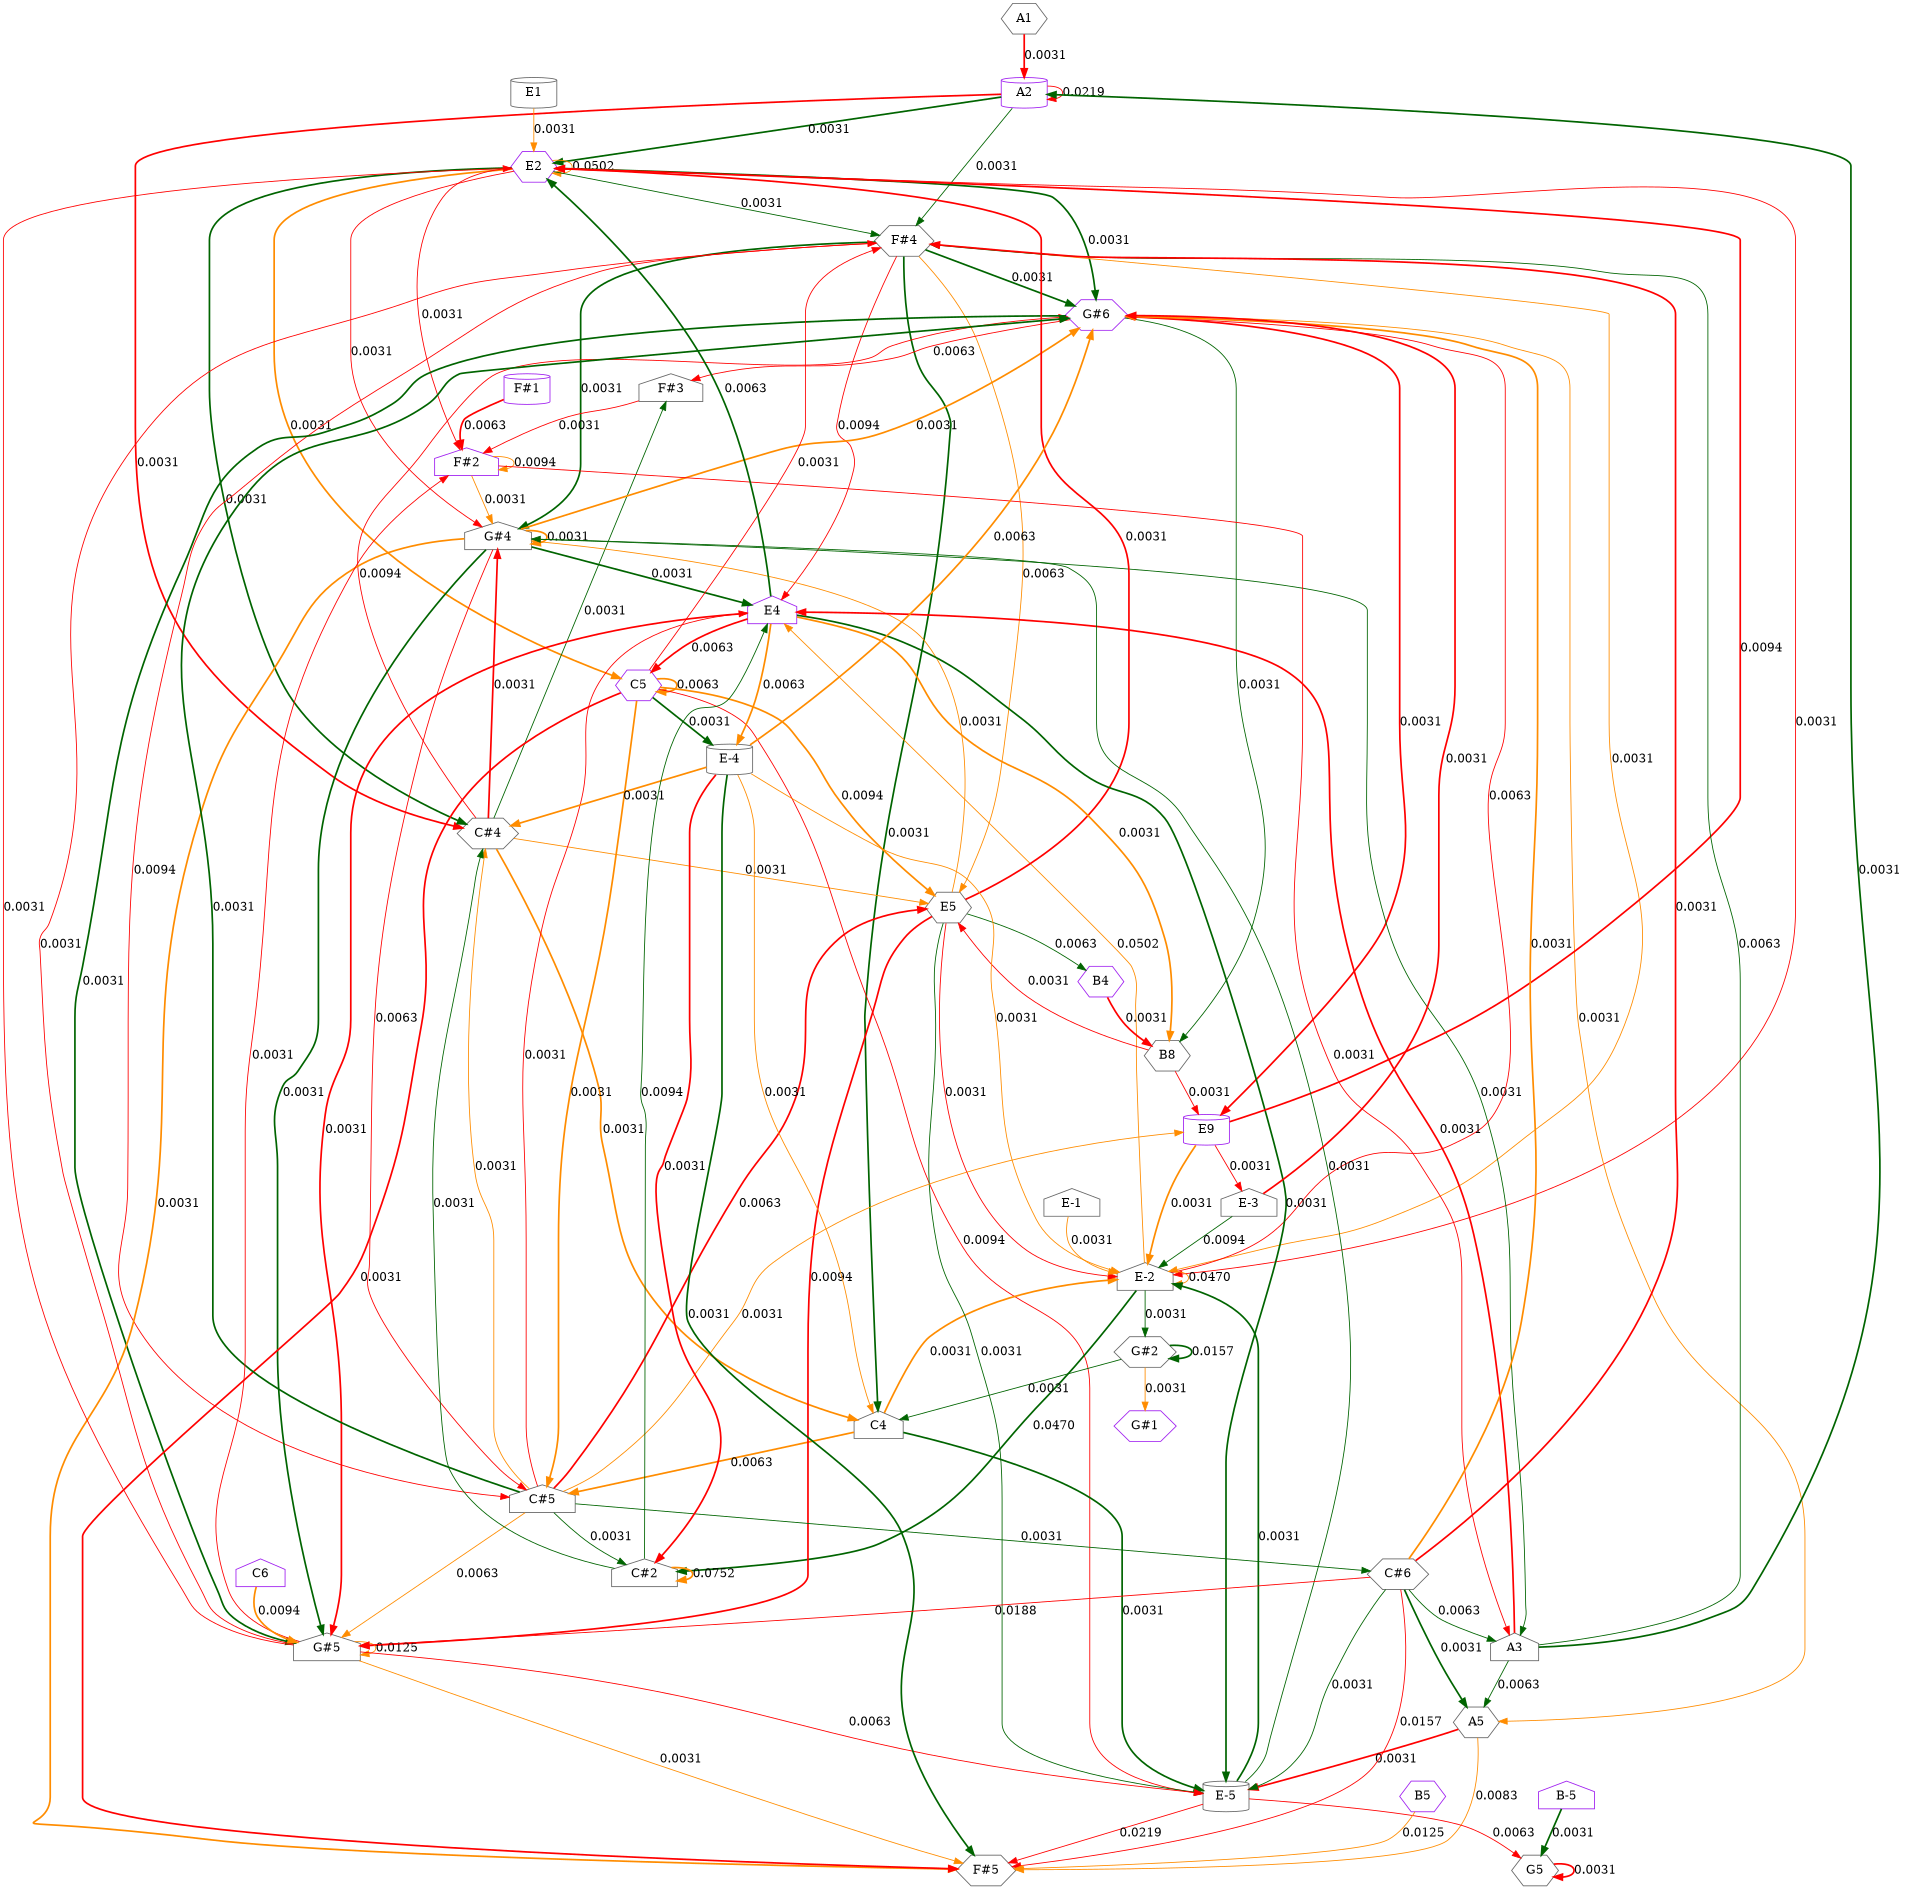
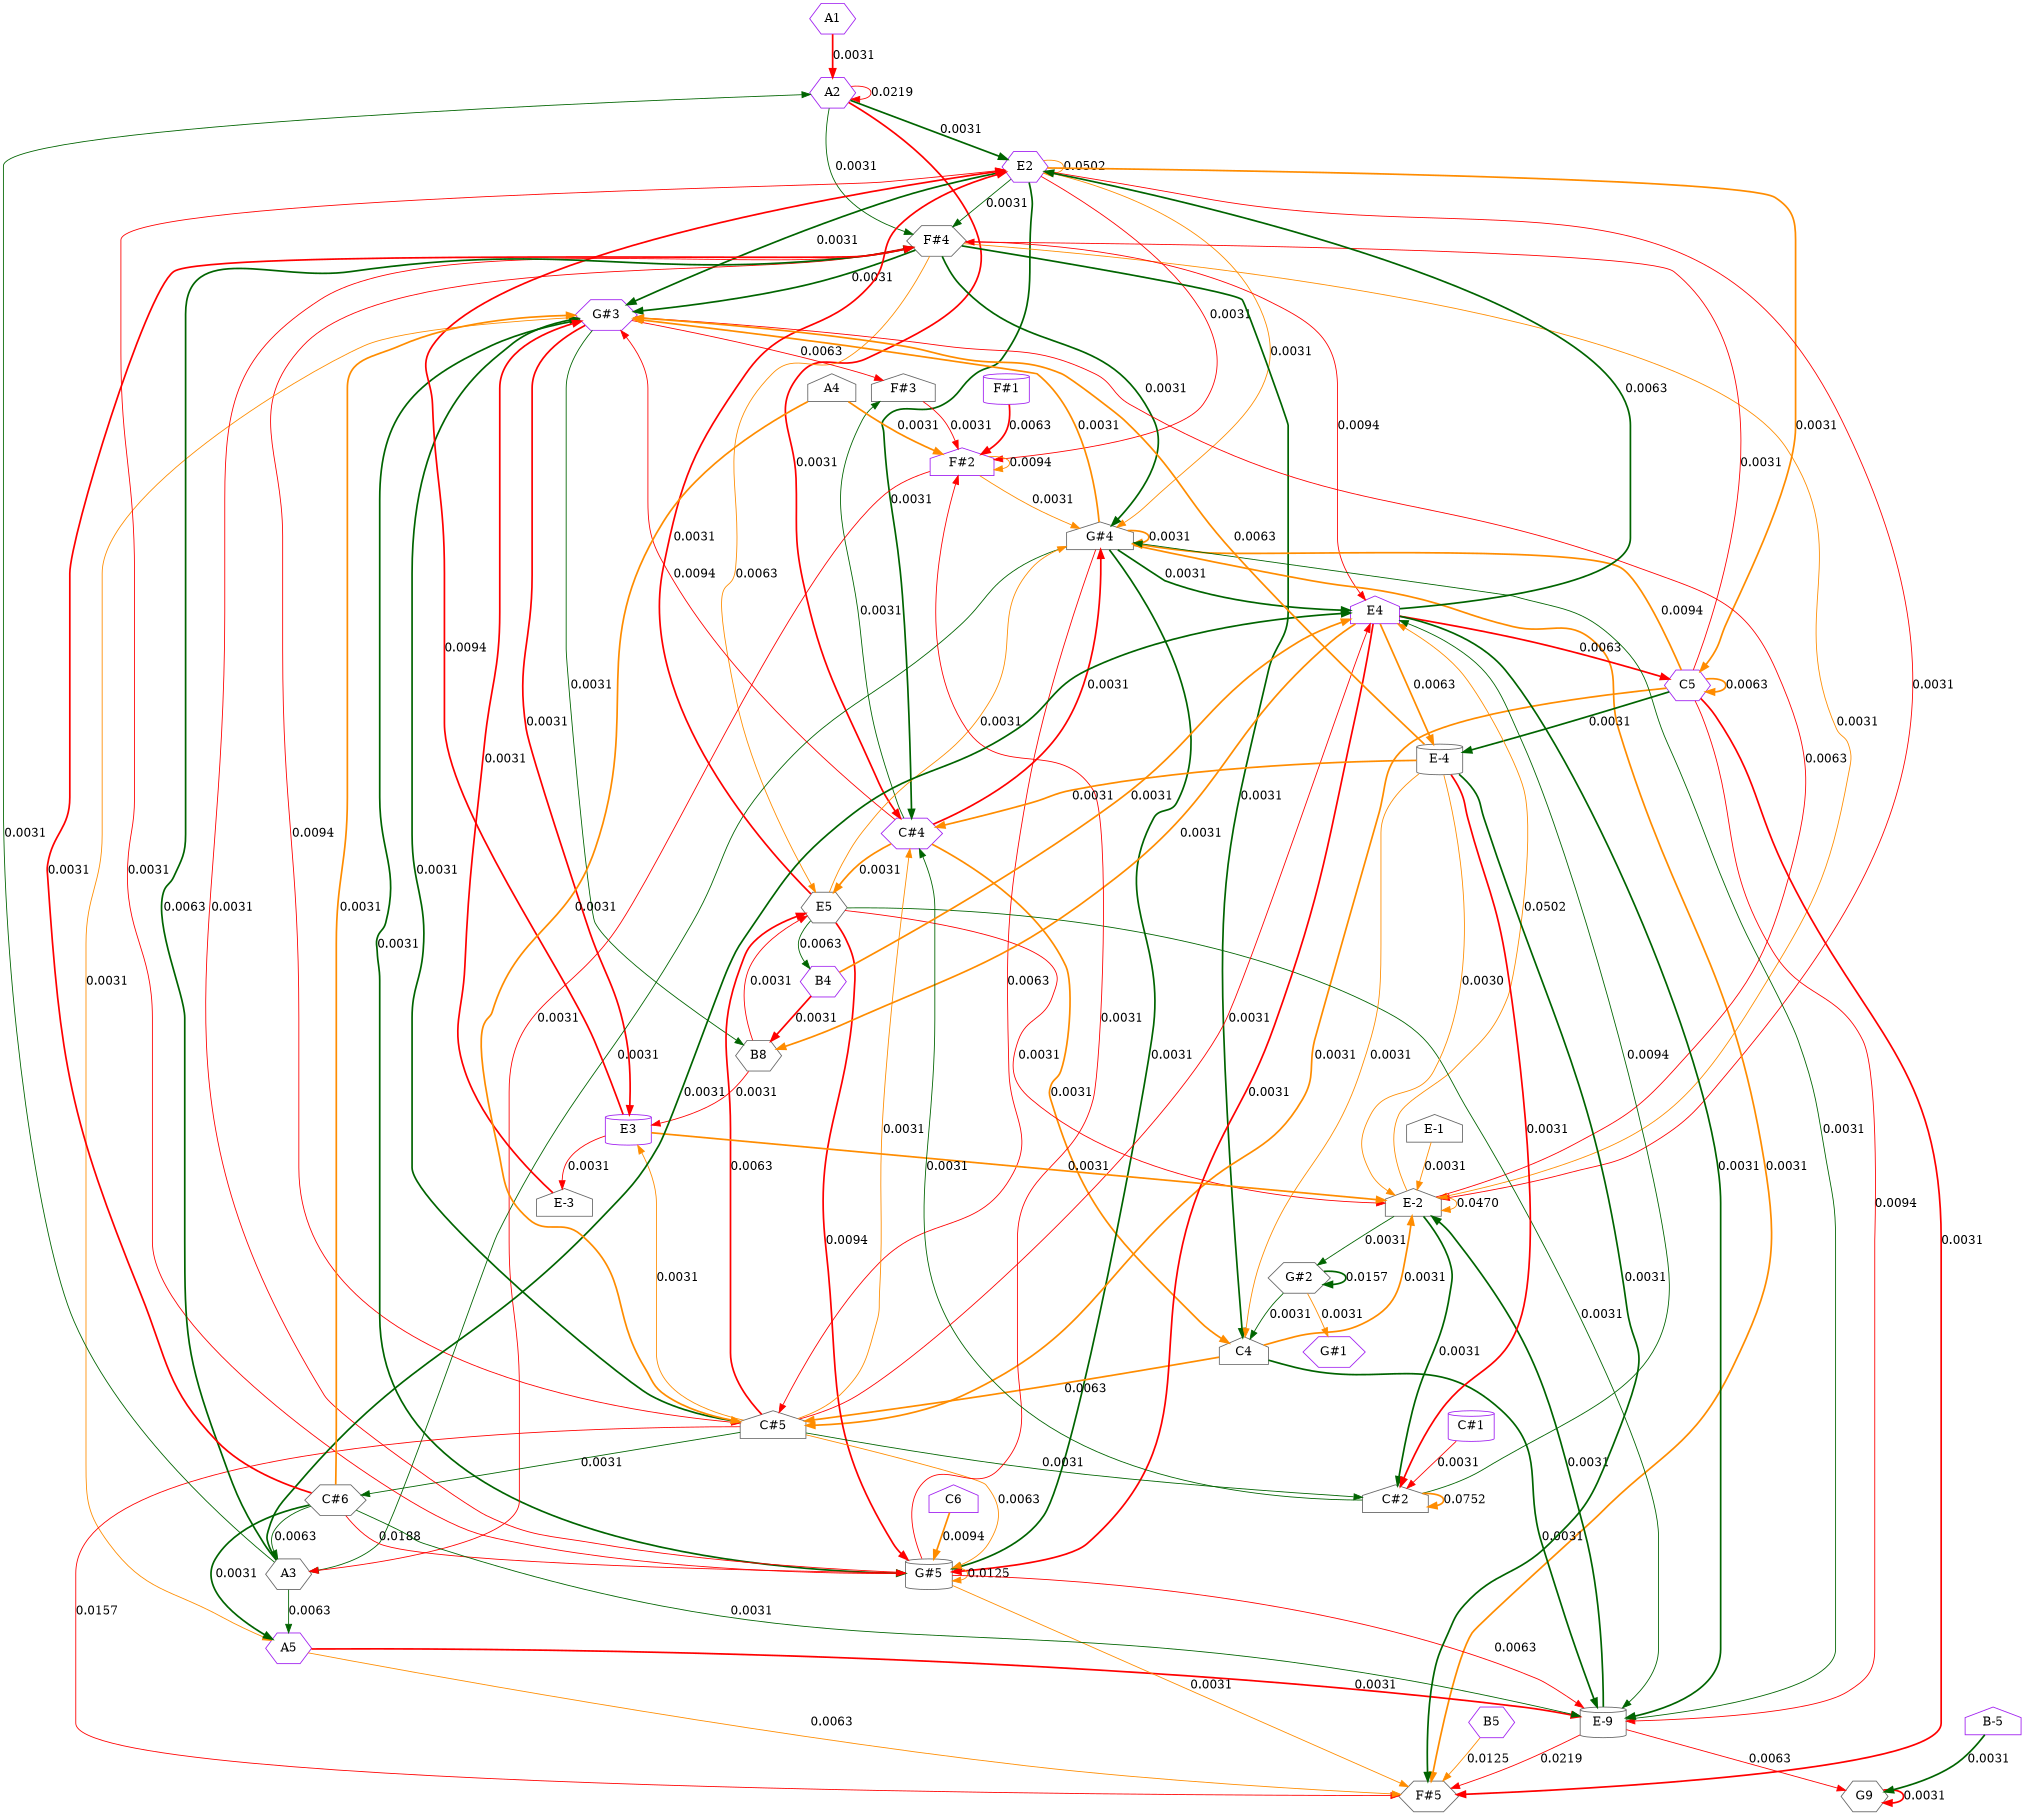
node "A1": color gray40 -> purple
node "E1": removed
node "A2": shape cylinder -> hexagon
edge "E2" -- "G#4": color red -> darkorange
node "G#6": label "G#6" -> "G#3"
node "A4": added
edge "A2" -- "A3": style bold -> solid
edge "F#4" -- "A3": style solid -> bold
edge "C5" -- "E5": now "C5" -- "G#4"
edge "E4" -- "B4": added, label "0.0031"
node "C#4": color gray40 -> purple
edge "C#4" -- "E5": style solid -> bold
edge "E4" -- "A3": color red -> darkgreen
edge "E-4" -- "E-2": label "0.0031" -> "0.0030"
node "E9": label "E9" -> "E3"
edge "E-3" -- "E-2": removed, label "0.0094"
edge "E-2" -- "C#2": label "0.0470" -> "0.0031"
node "C#1": added
node "G#5": shape house -> cylinder
node "A3": shape house -> hexagon
node "A5": color gray40 -> purple
node "E-5": label "E-5" -> "E-9"
edge "A5" -- "F#5": label "0.0083" -> "0.0063"
edge "C#6" -- "F#5": now "C#5" -- "F#5"
node "G5": label "G5" -> "G9"
